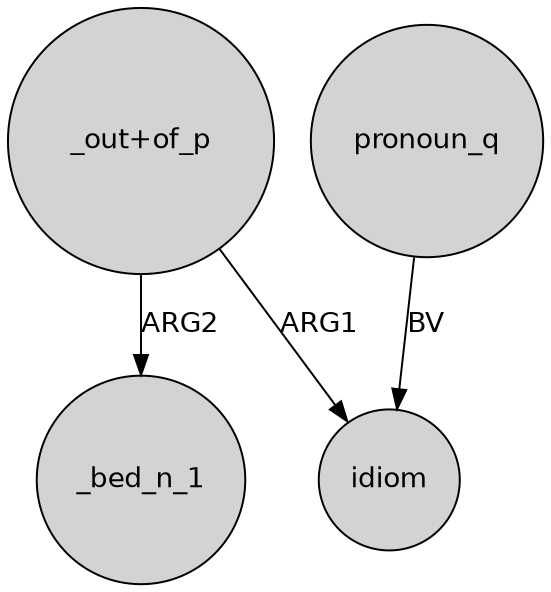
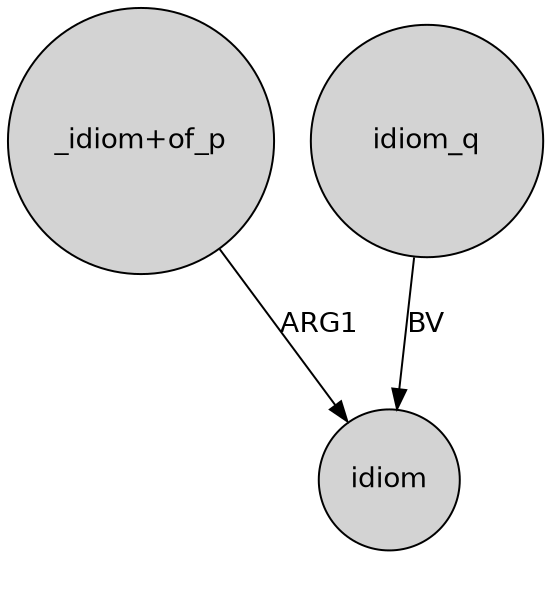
node "_out+of_p": label "_out+of_p" -> "_idiom+of_p"
node "pronoun_q": label "pronoun_q" -> "idiom_q"
node "_bed_n_1": removed
